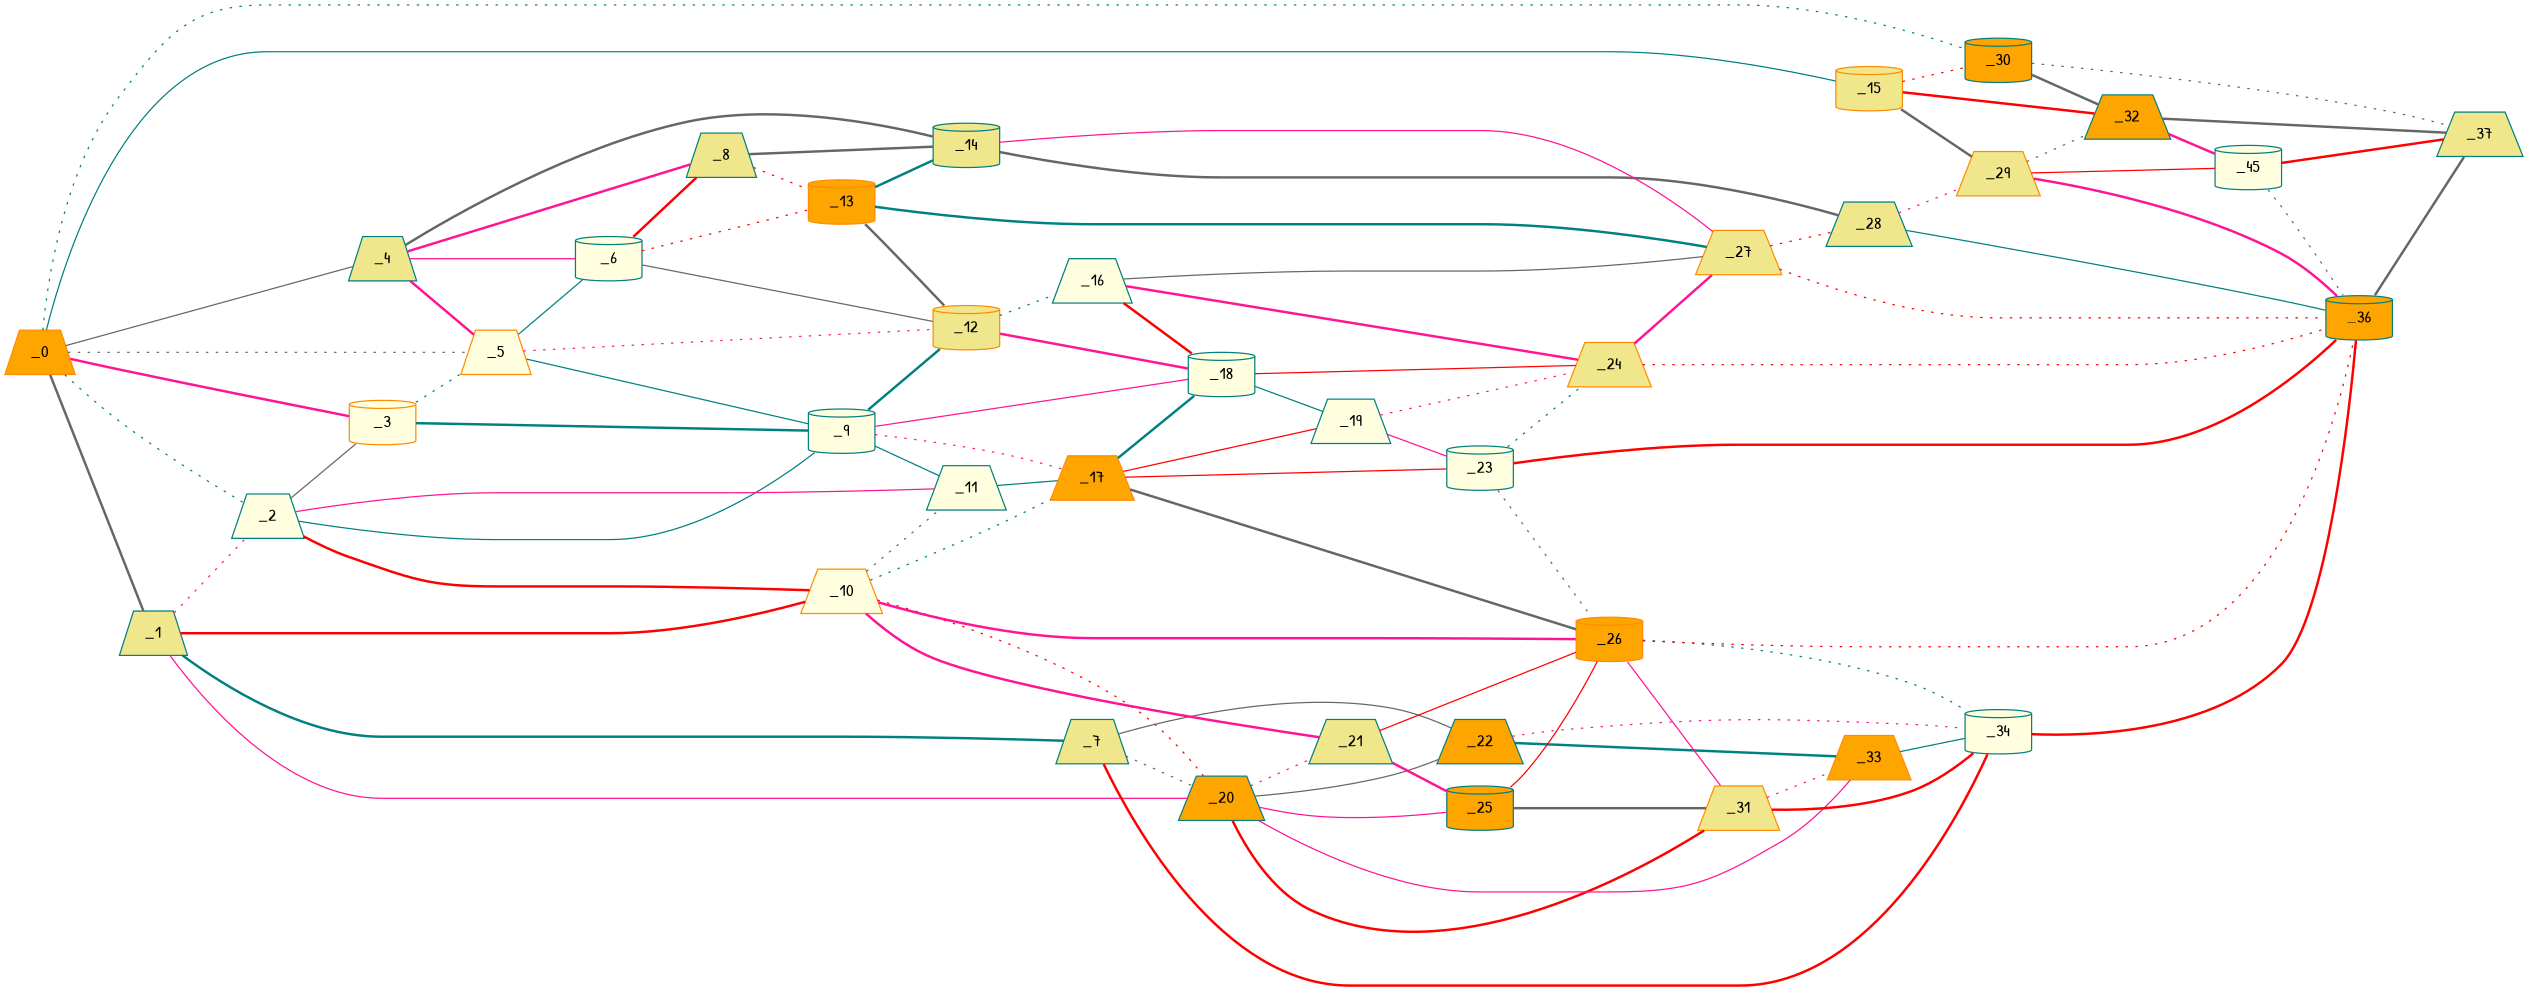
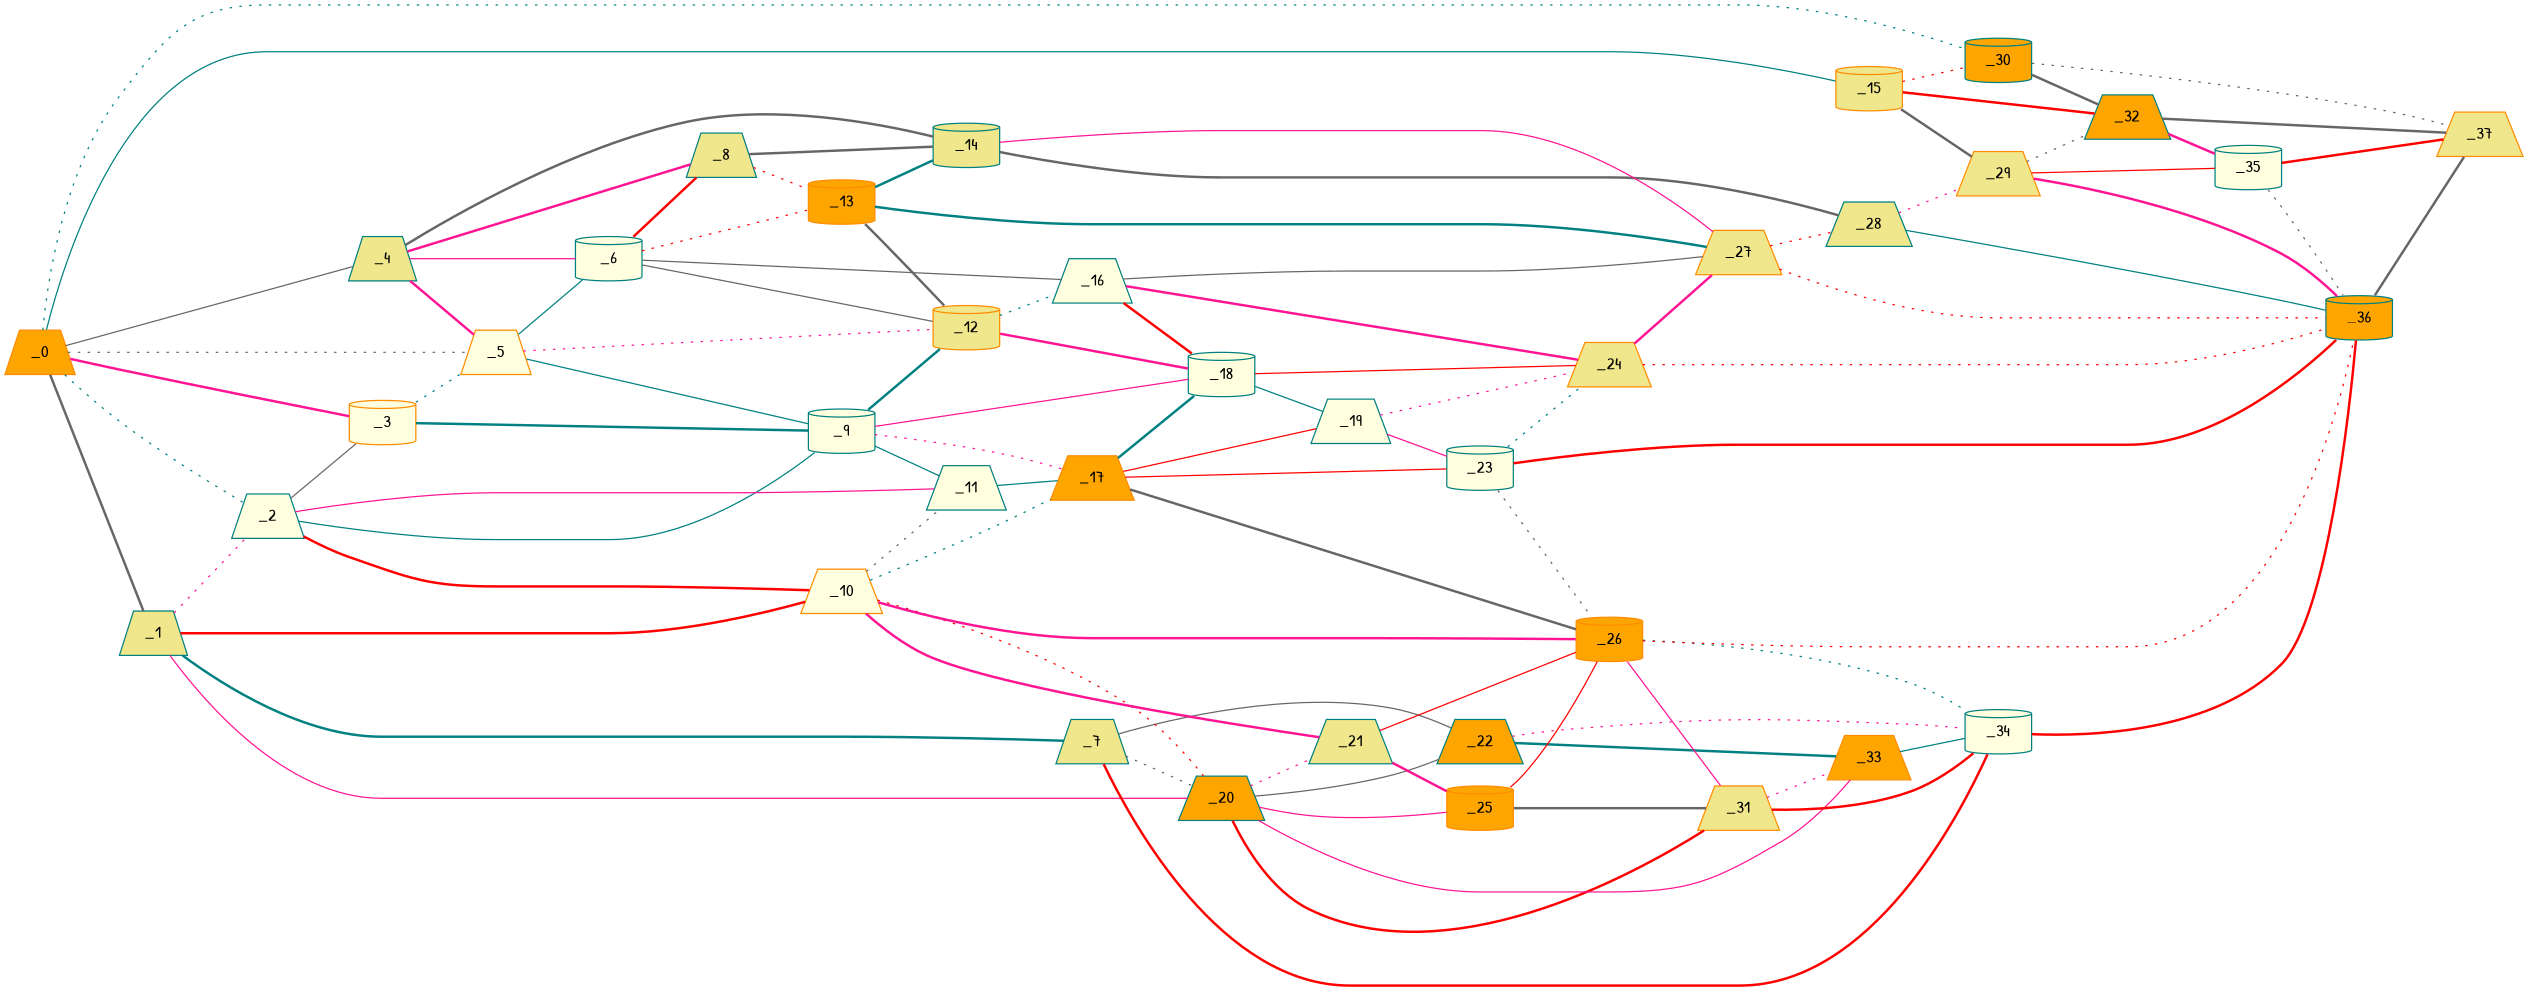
node "_37": color teal -> darkorange
node "_45": label "_45" -> "_35"
edge "_6" -- "_16": added
node "_25": color teal -> darkorange
